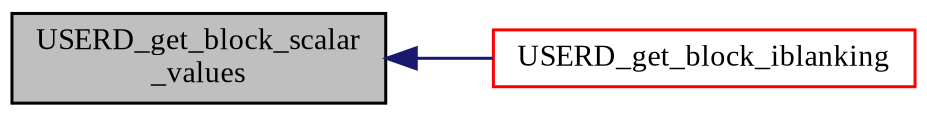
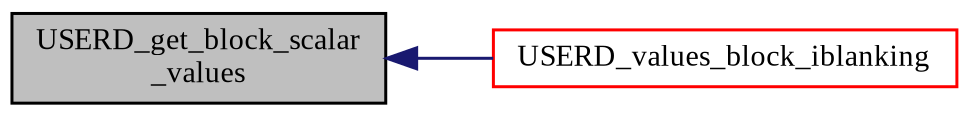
node "USERD_get_block_iblanking": label "USERD_get_block_iblanking" -> "USERD_values_block_iblanking"
